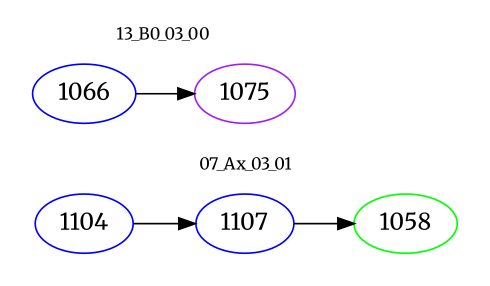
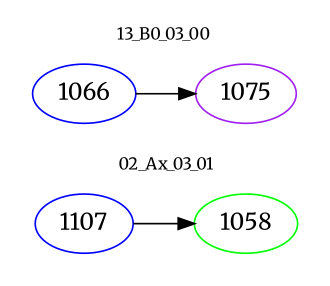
cluster "07_Ax_03_01": label "07_Ax_03_01" -> "02_Ax_03_01"
node "1104": removed
